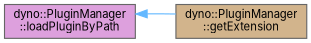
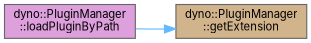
edge "dyno::PluginManager ::getExtension" -> "dyno::PluginManager ::loadPluginByPath": reversed
